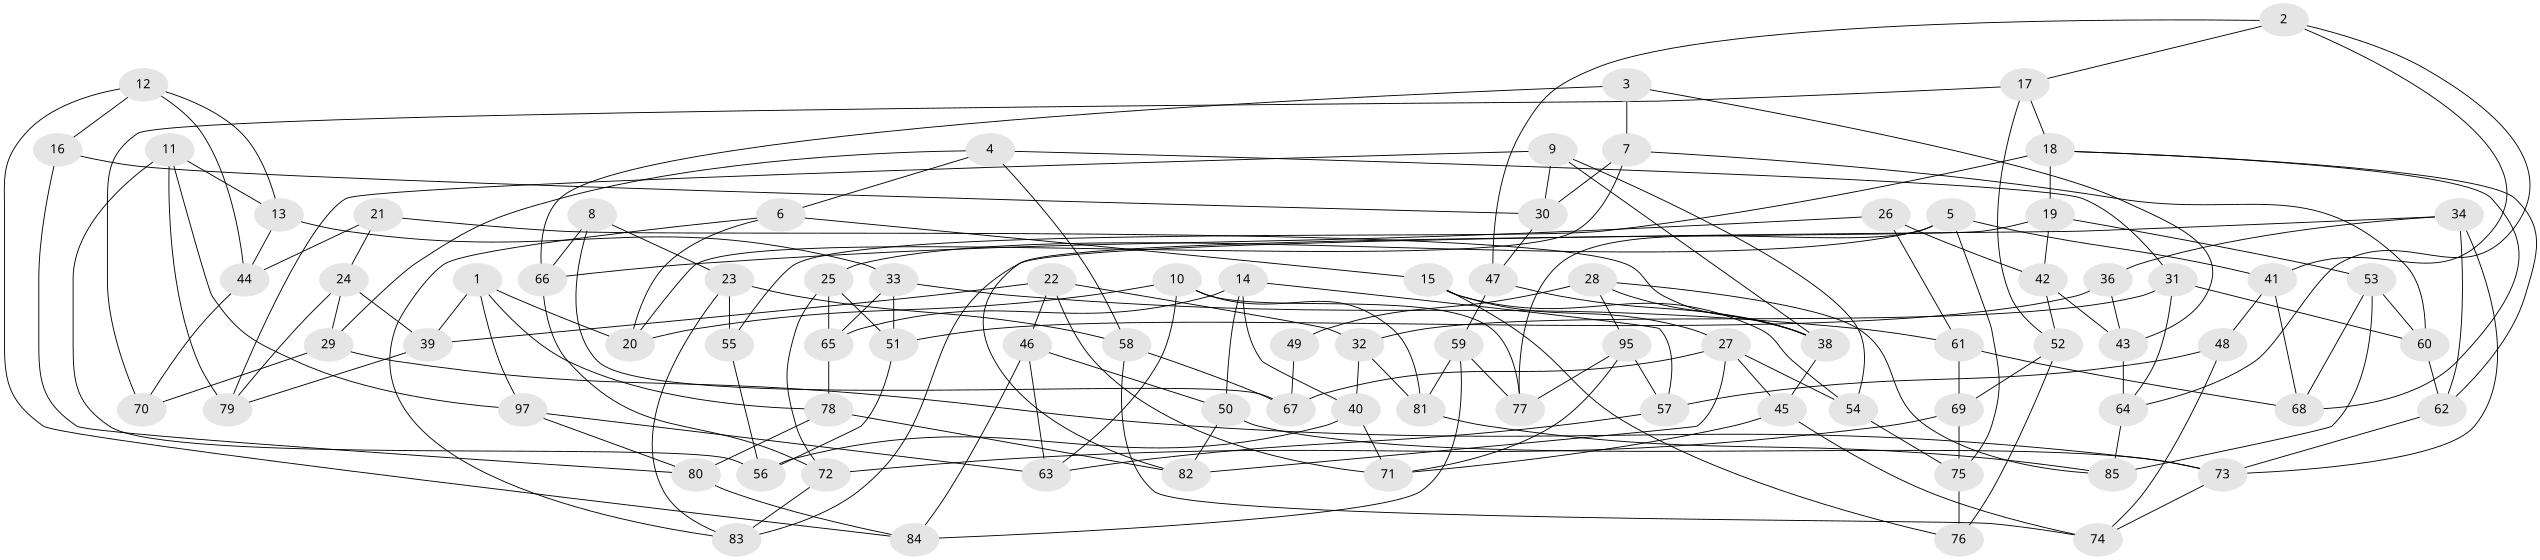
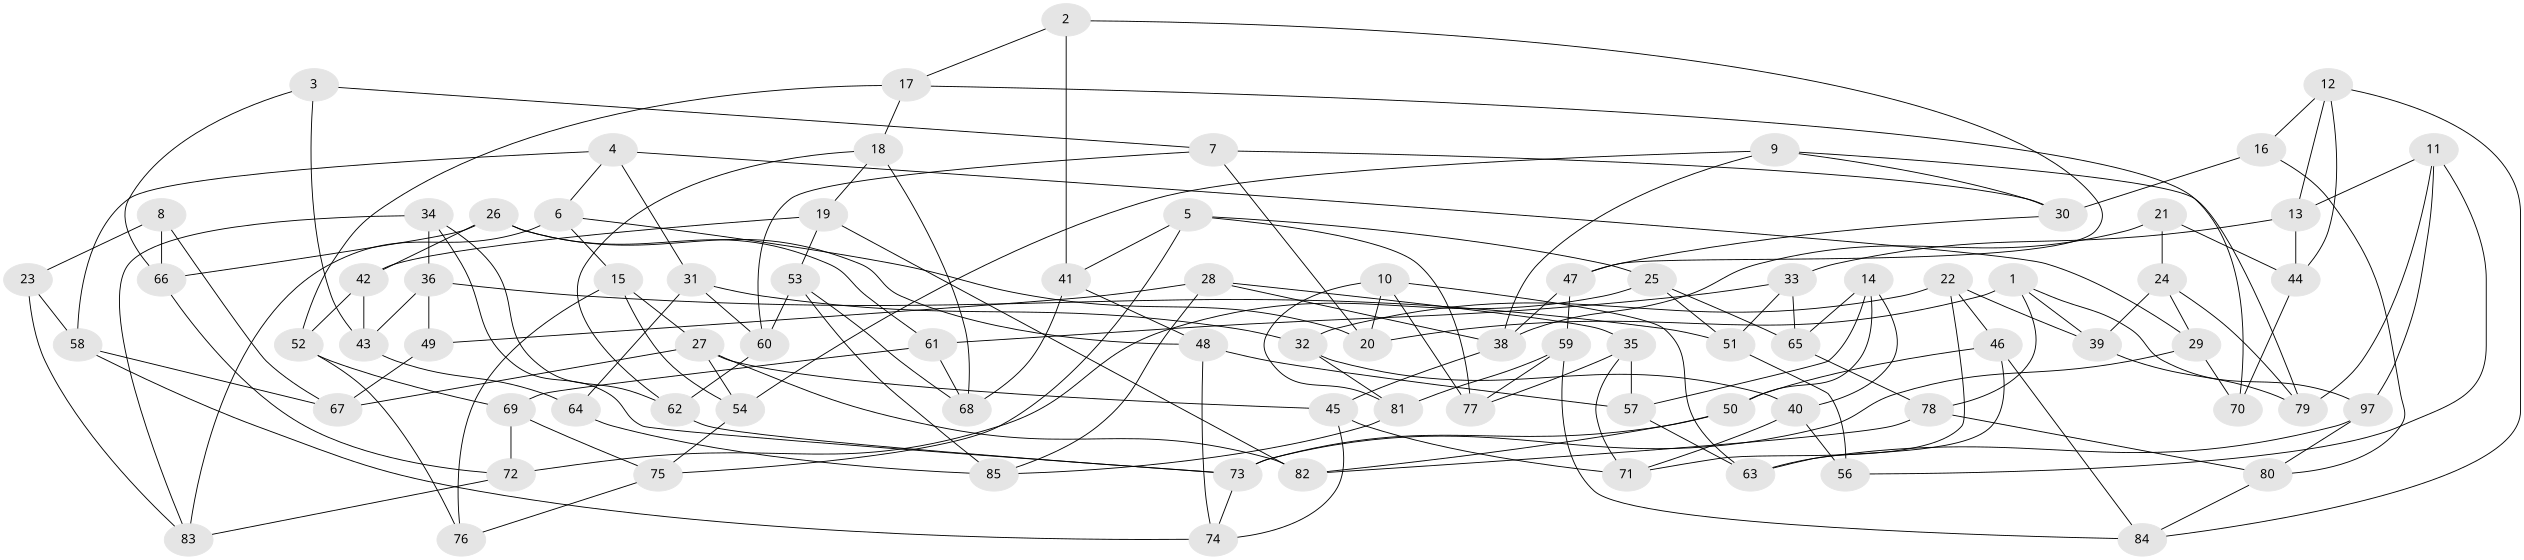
edge "2" -- "64": removed
edge "26" -- "48": added
edge "36" -- "49": added
node "55": removed
node "95": label "95" -> "35"
